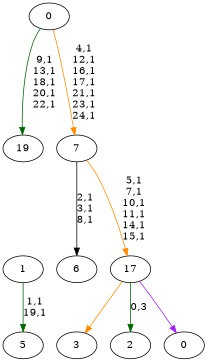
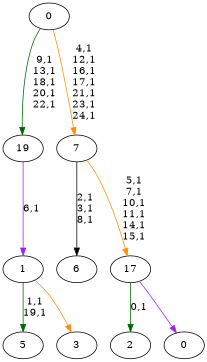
edge "19" -> "1": added, label "6,1"
edge "17" -> "3": now "1" -> "3"
edge "17" -> "2": label "0,3" -> "0,1"
